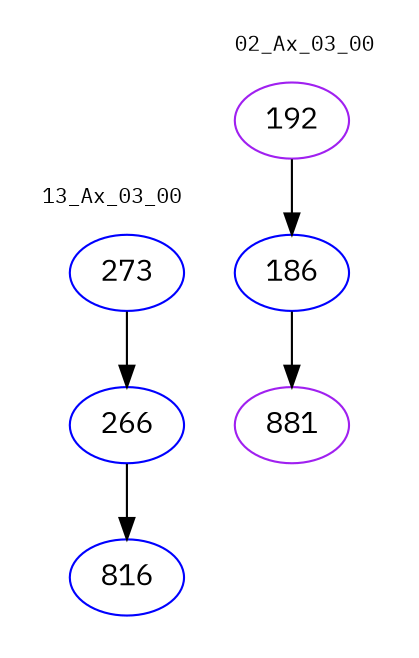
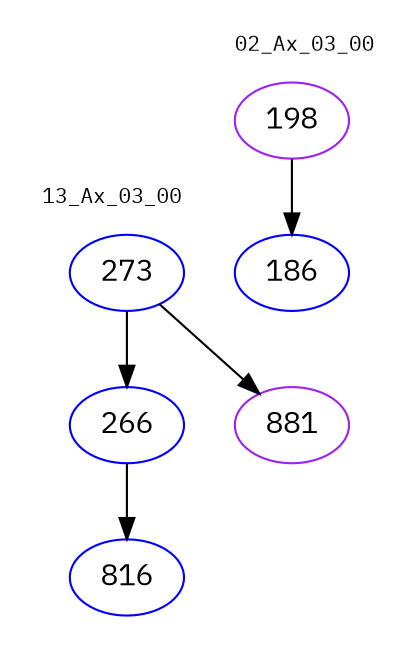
node "192": label "192" -> "198"
edge "186" -> "881": now "273" -> "881"
